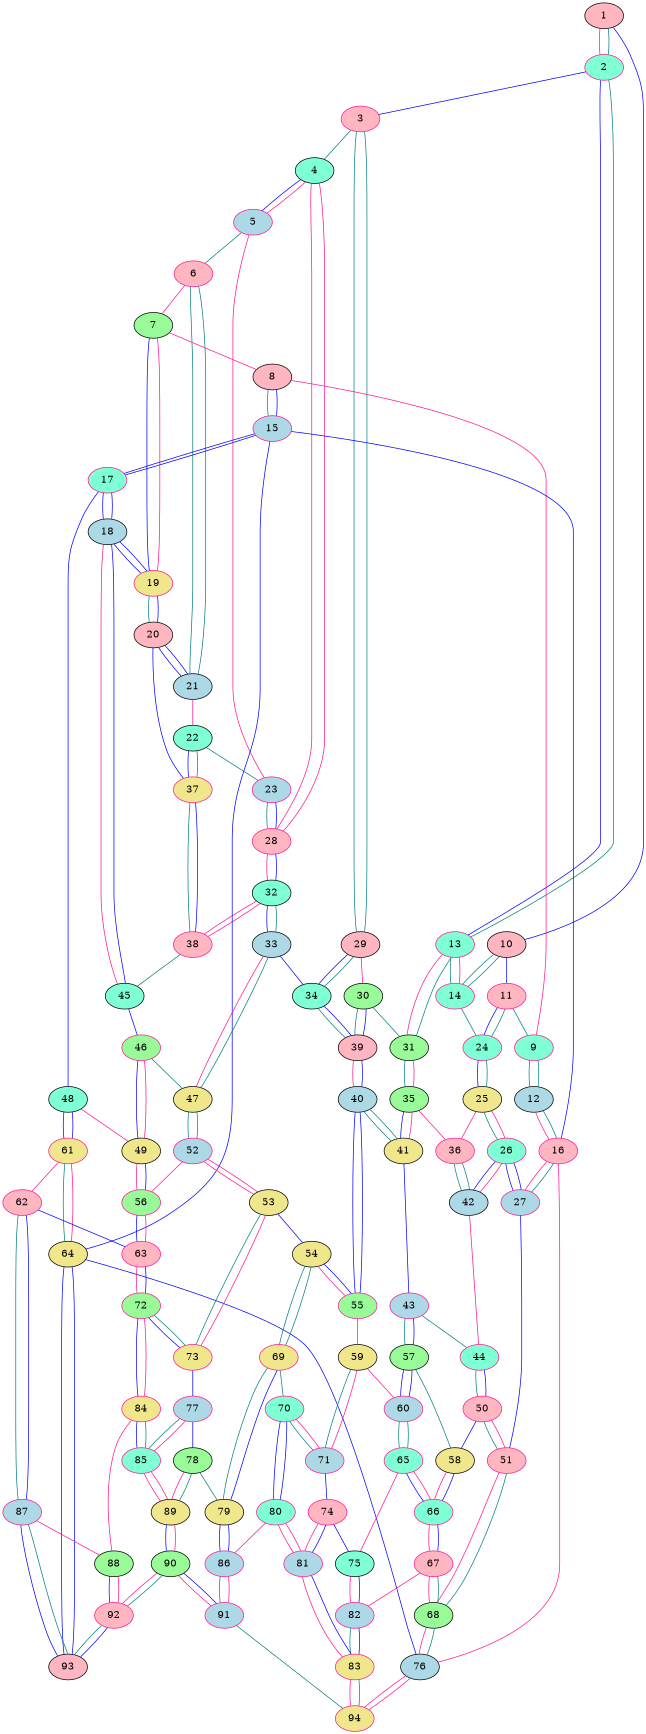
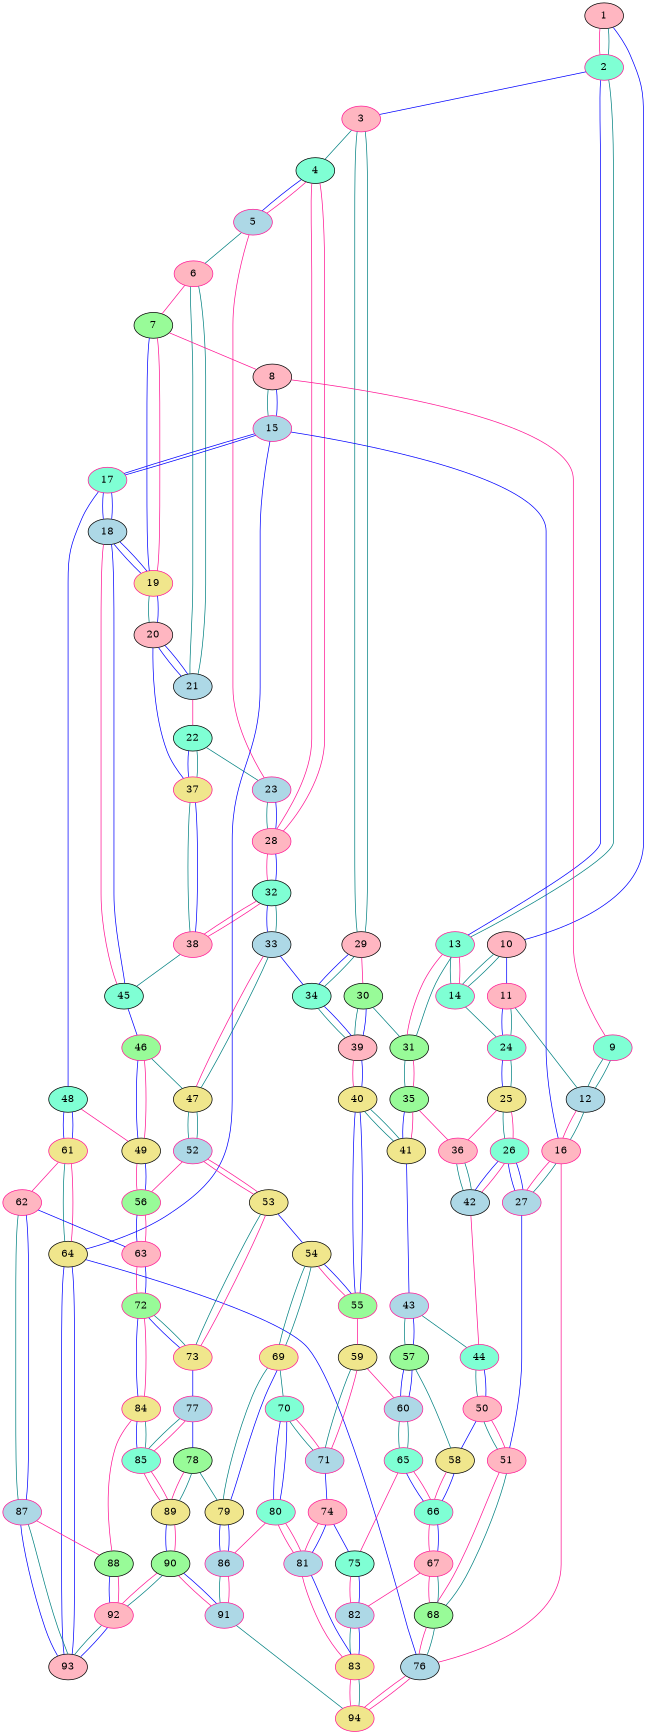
edge "11" -- "9": now "11" -- "12"
node "40": fillcolor lightblue -> khaki
